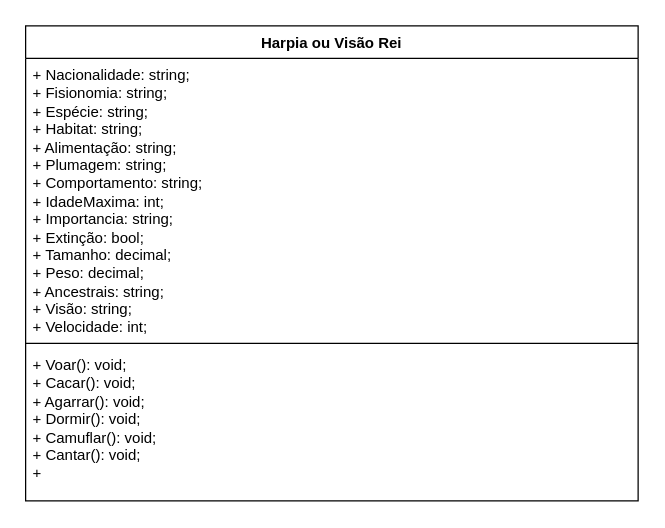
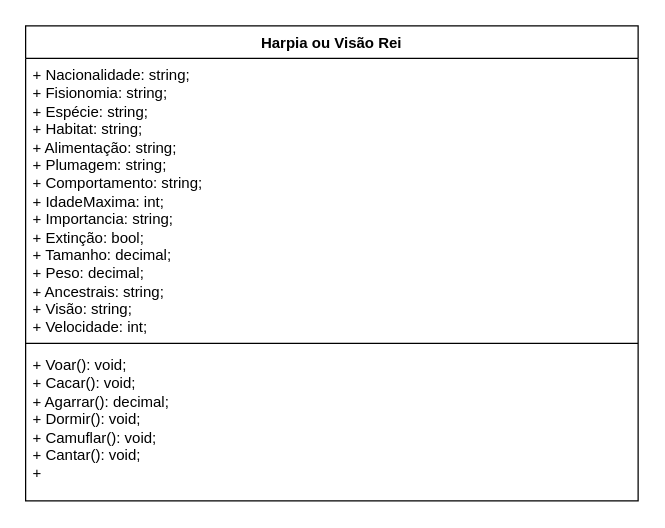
node "+ Voar(): void; + Cacar(): void; + Agarrar(): void; + Dormir(): void; + Camuflar(): void; + Cantar(): void; +": label "+ Voar(): void; + Cacar(): void; + Agarrar(): void; + Dormir(): void; + Camuflar(): void; + Cantar(): void; +" -> "+ Voar(): void; + Cacar(): void; + Agarrar(): decimal; + Dormir(): void; + Camuflar(): void; + Cantar(): void; +"
